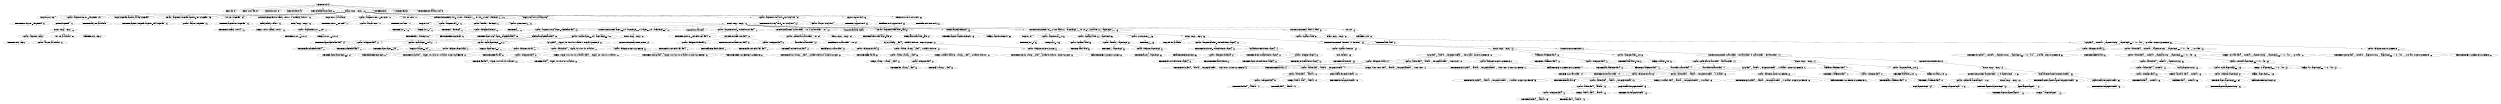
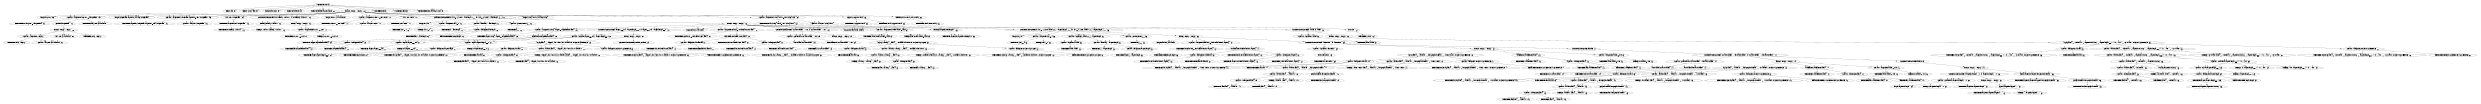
node "(LITERAL,0,targetList.setLength(0))": removed
